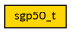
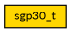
node "sgp50_t": label "sgp50_t" -> "sgp30_t"
